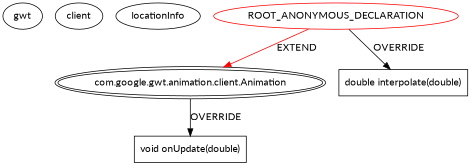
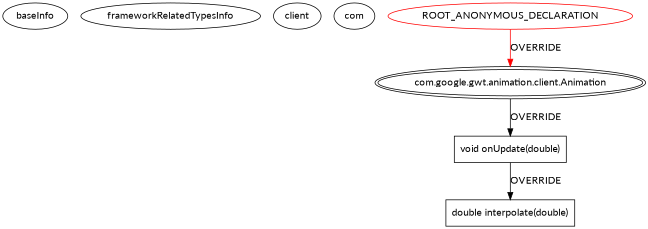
node "gwt": label "gwt" -> "frameworkRelatedTypesInfo"
node "baseInfo": added
node "locationInfo": label "locationInfo" -> "com"
edge "ROOT_ANONYMOUS_DECLARATION" -> "double interpolate(double)": now "void onUpdate(double)" -> "double interpolate(double)"
edge "ROOT_ANONYMOUS_DECLARATION" -> "com.google.gwt.animation.client.Animation": label "EXTEND" -> "OVERRIDE"
